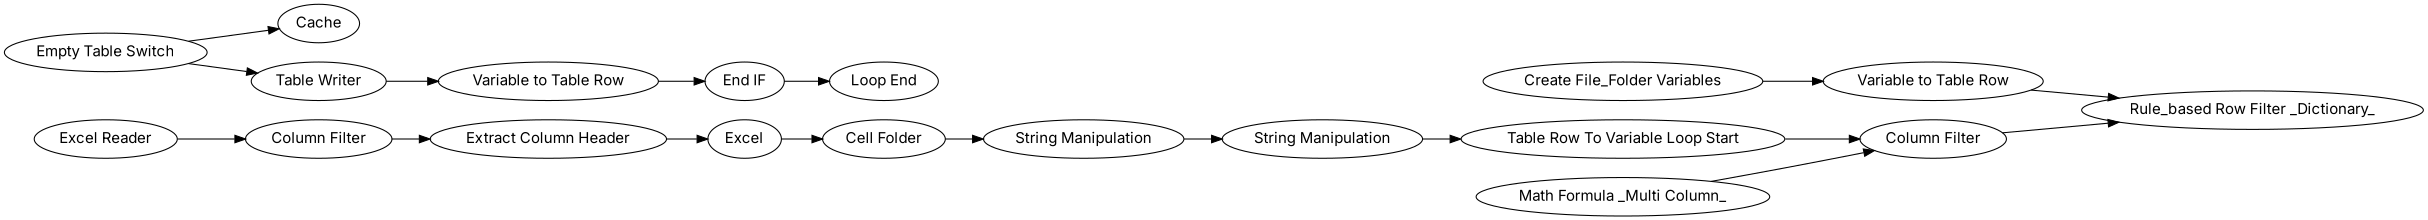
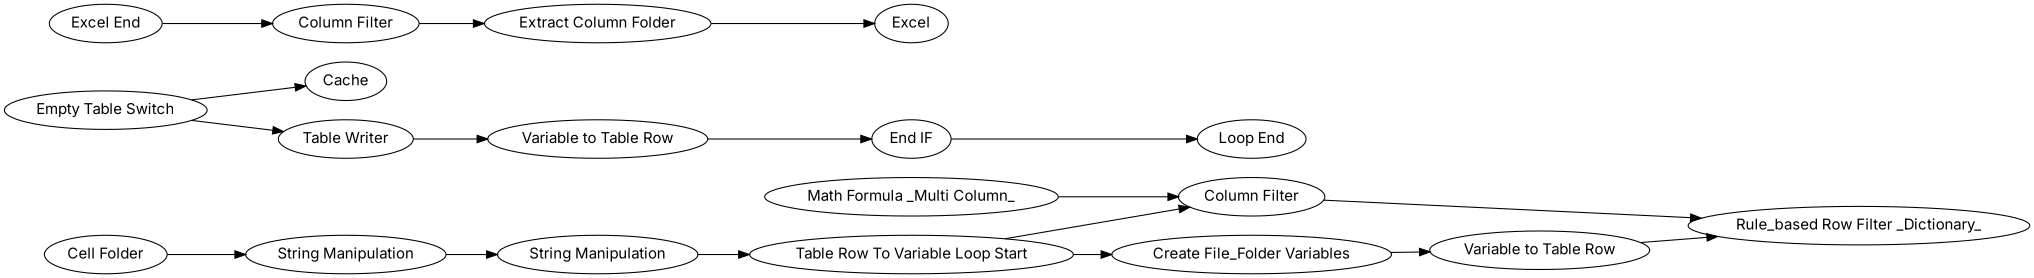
node "Excel Reader": label "Excel Reader" -> "Excel End"
node "Extract Column Header": label "Extract Column Header" -> "Extract Column Folder"
edge "Excel" -> "Cell Folder": removed
edge "Table Row To Variable Loop Start" -> "Create File_Folder Variables": added
